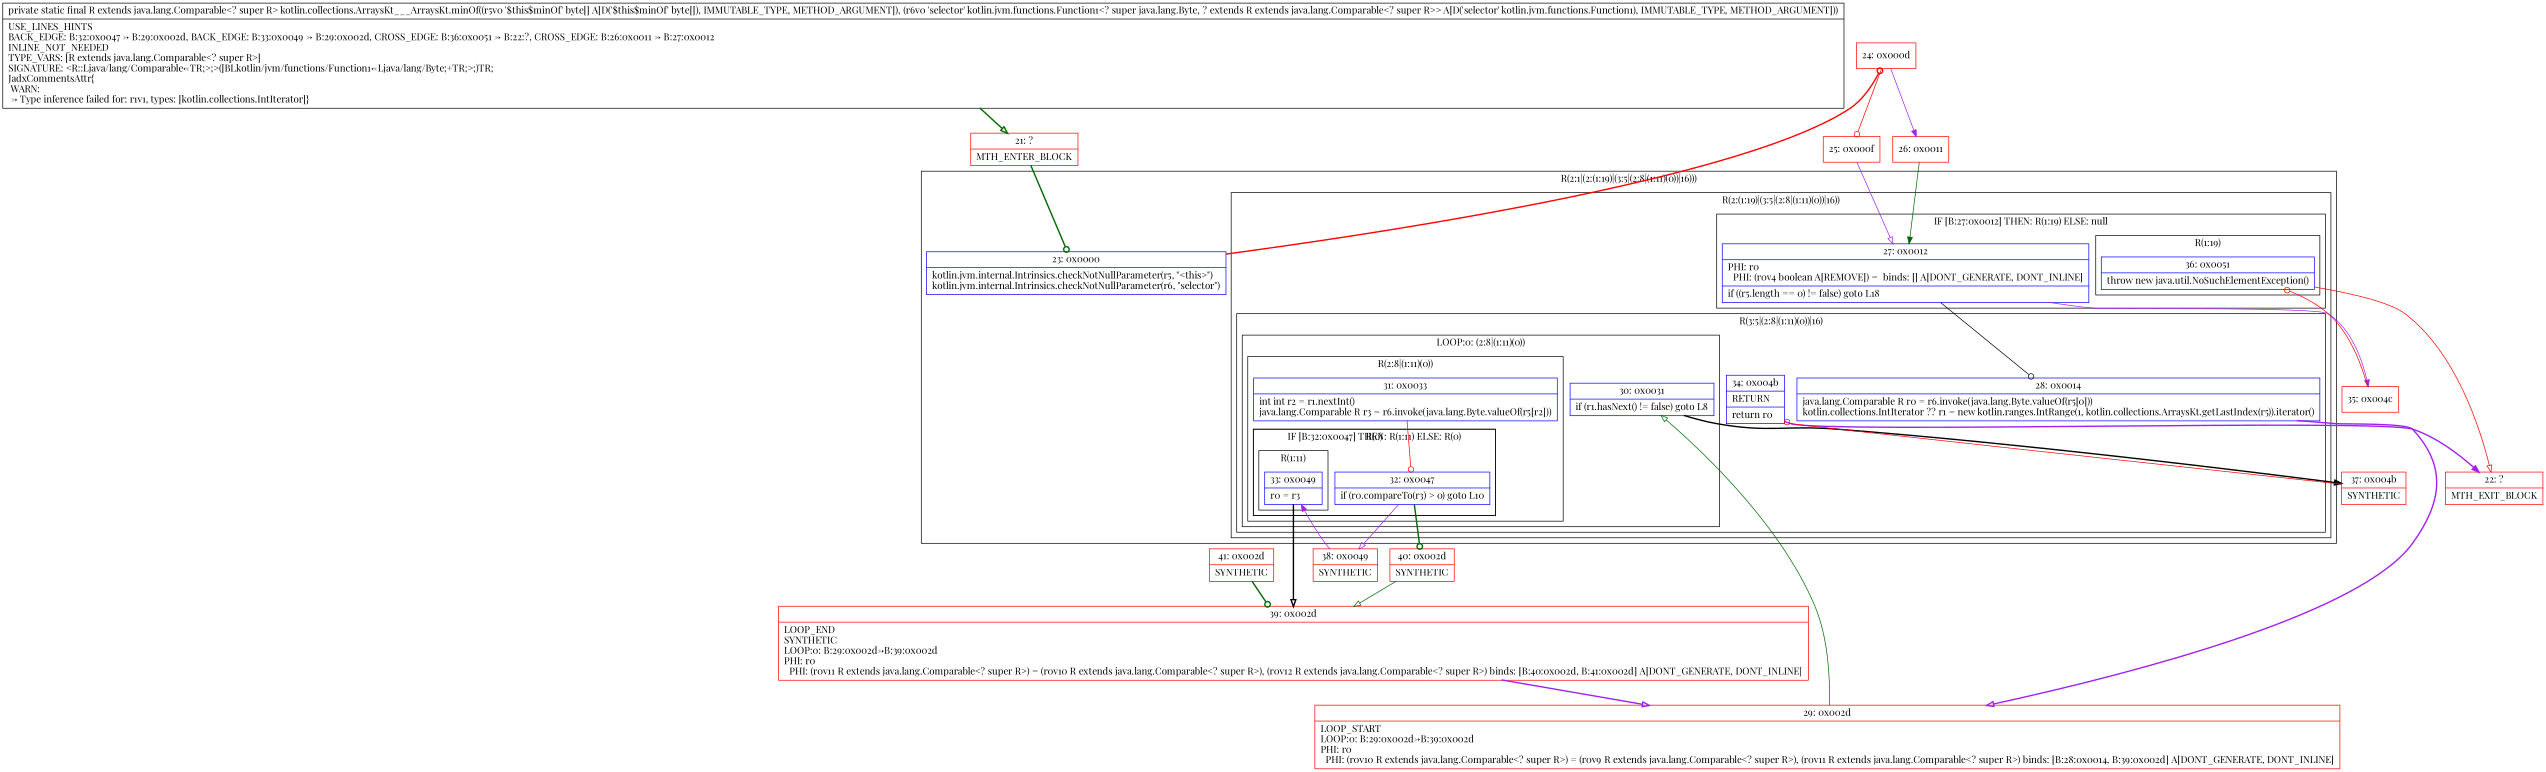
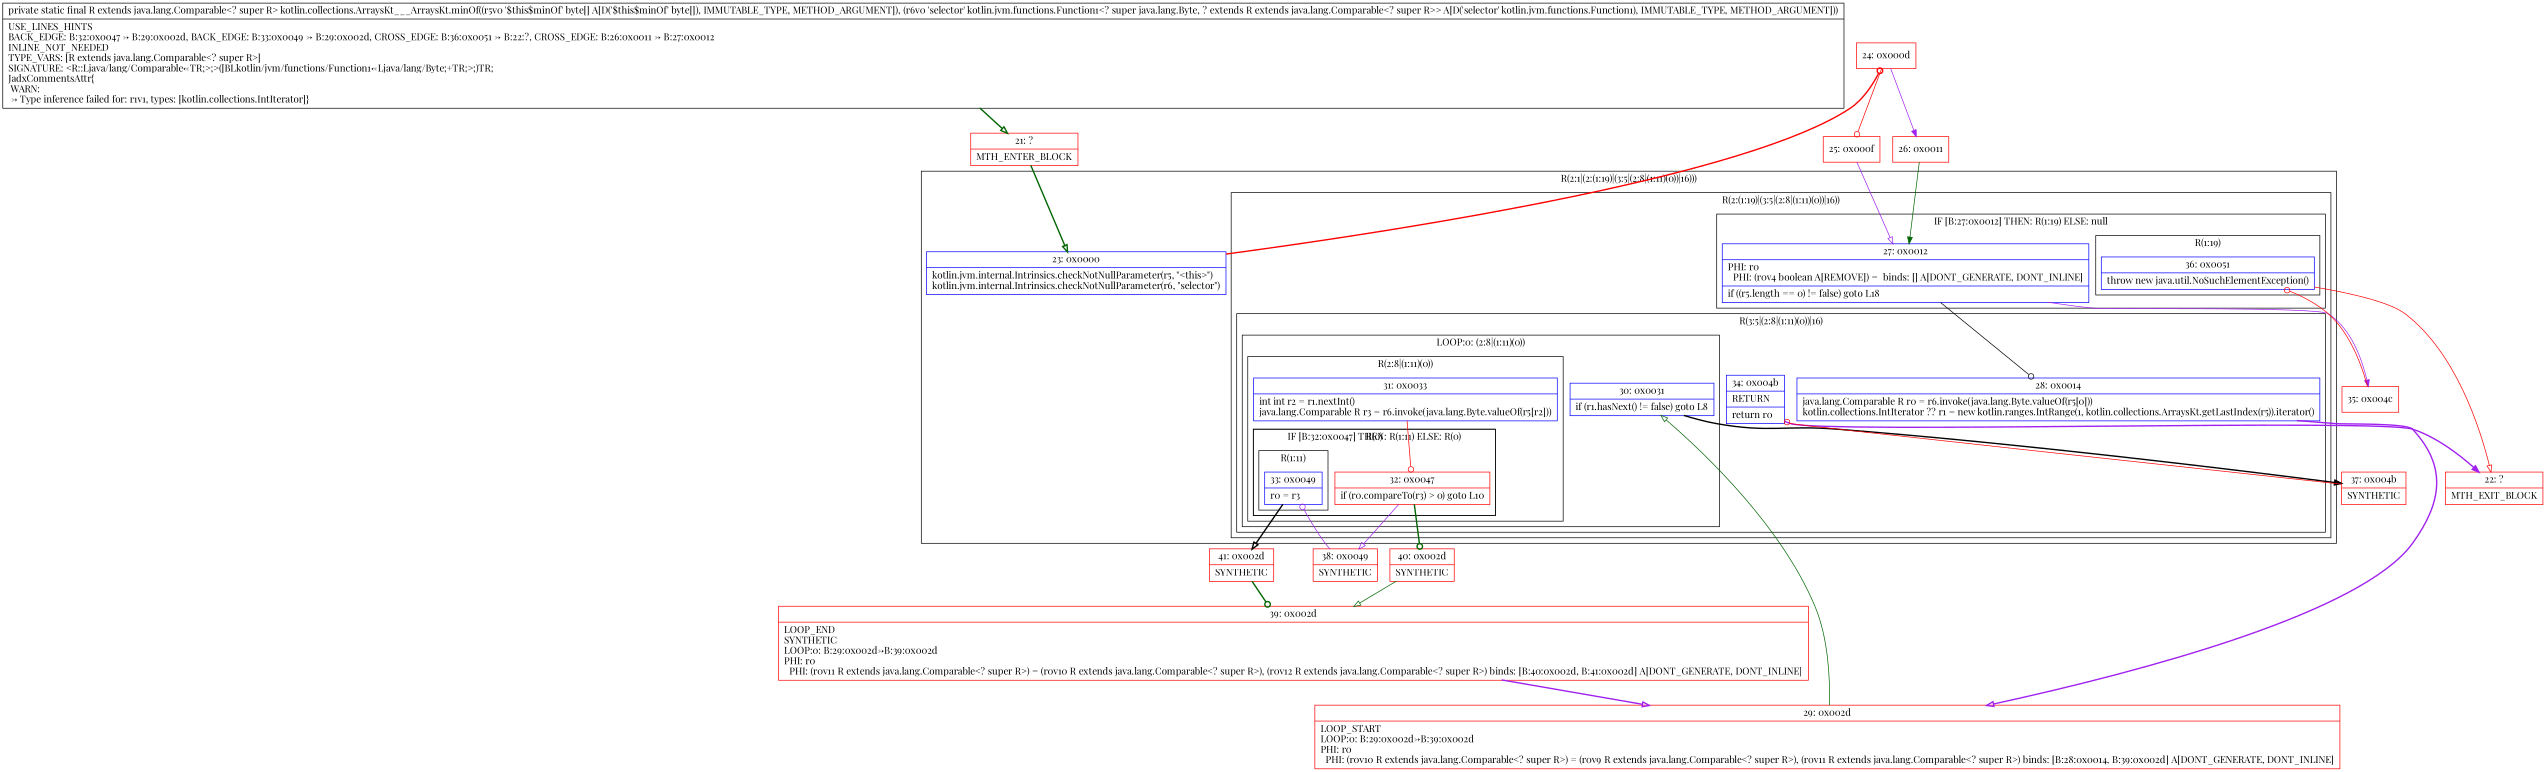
edge "21: ?" -> "23: 0x0000": arrowhead odot -> onormal
node "32: 0x0047": color blue -> red
edge "38: 0x0049" -> "33: 0x0049": arrowhead normal -> odot
edge "33: 0x0049" -> "39: 0x002d": now "33: 0x0049" -> "41: 0x002d"
